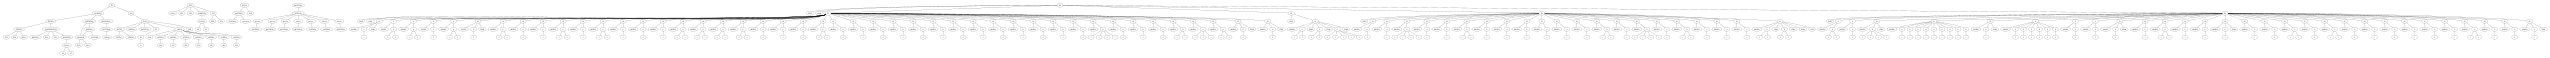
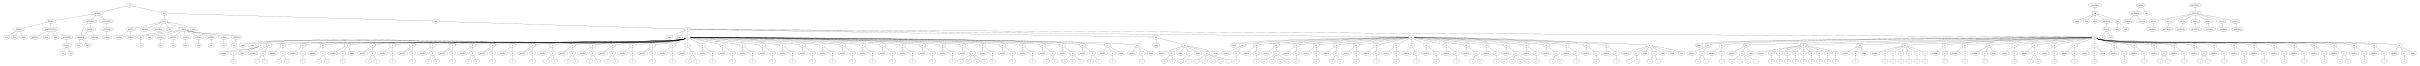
node "sourceDesc": added
node "body": added
